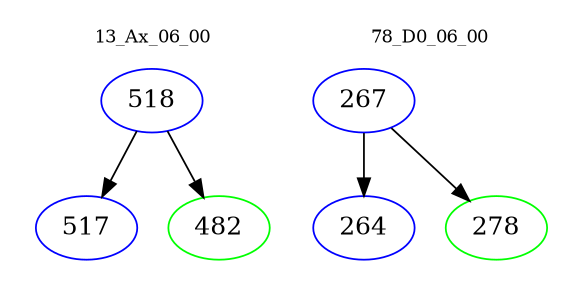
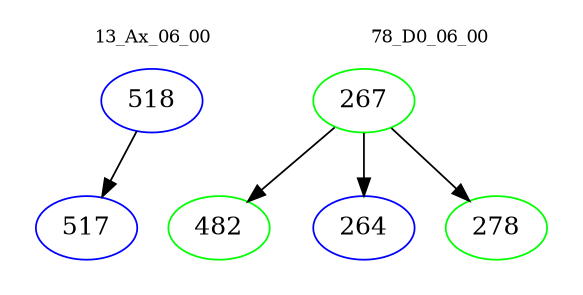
node "267": color blue -> green
edge "518" -> "482": now "267" -> "482"
